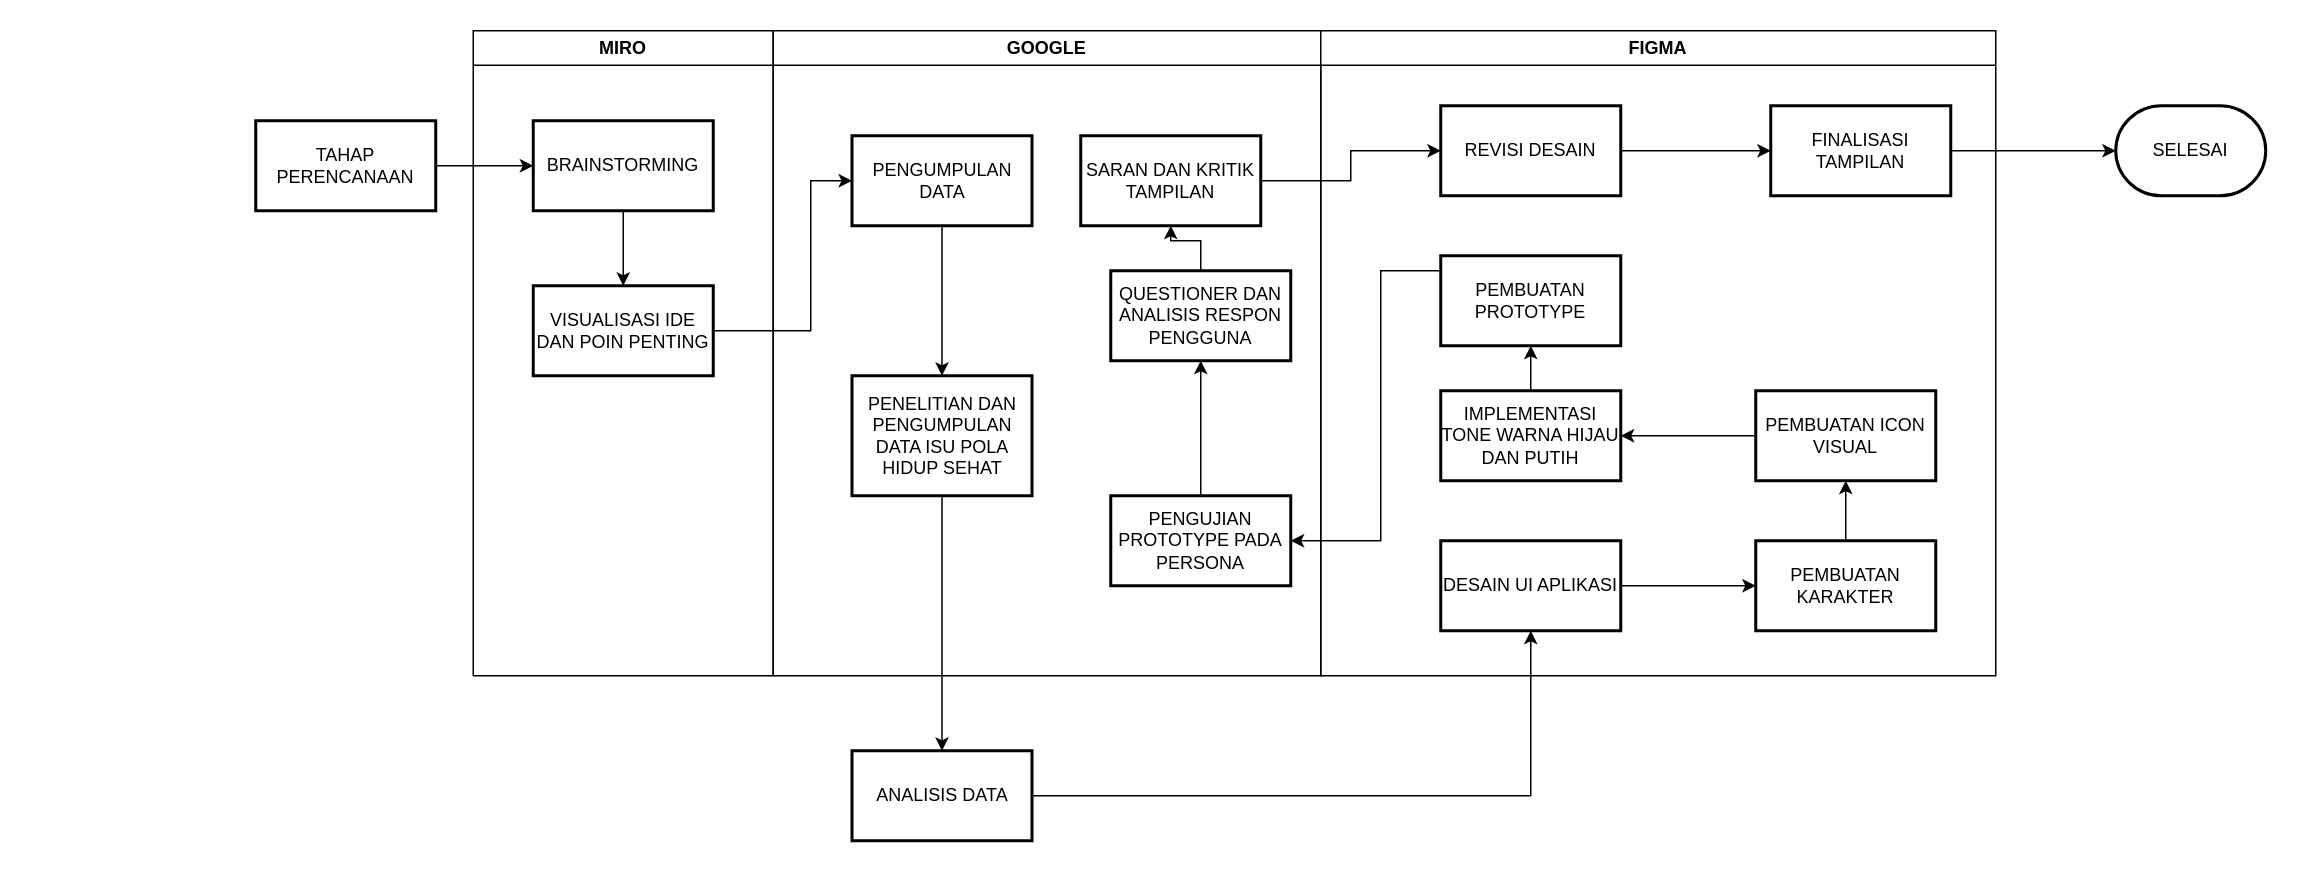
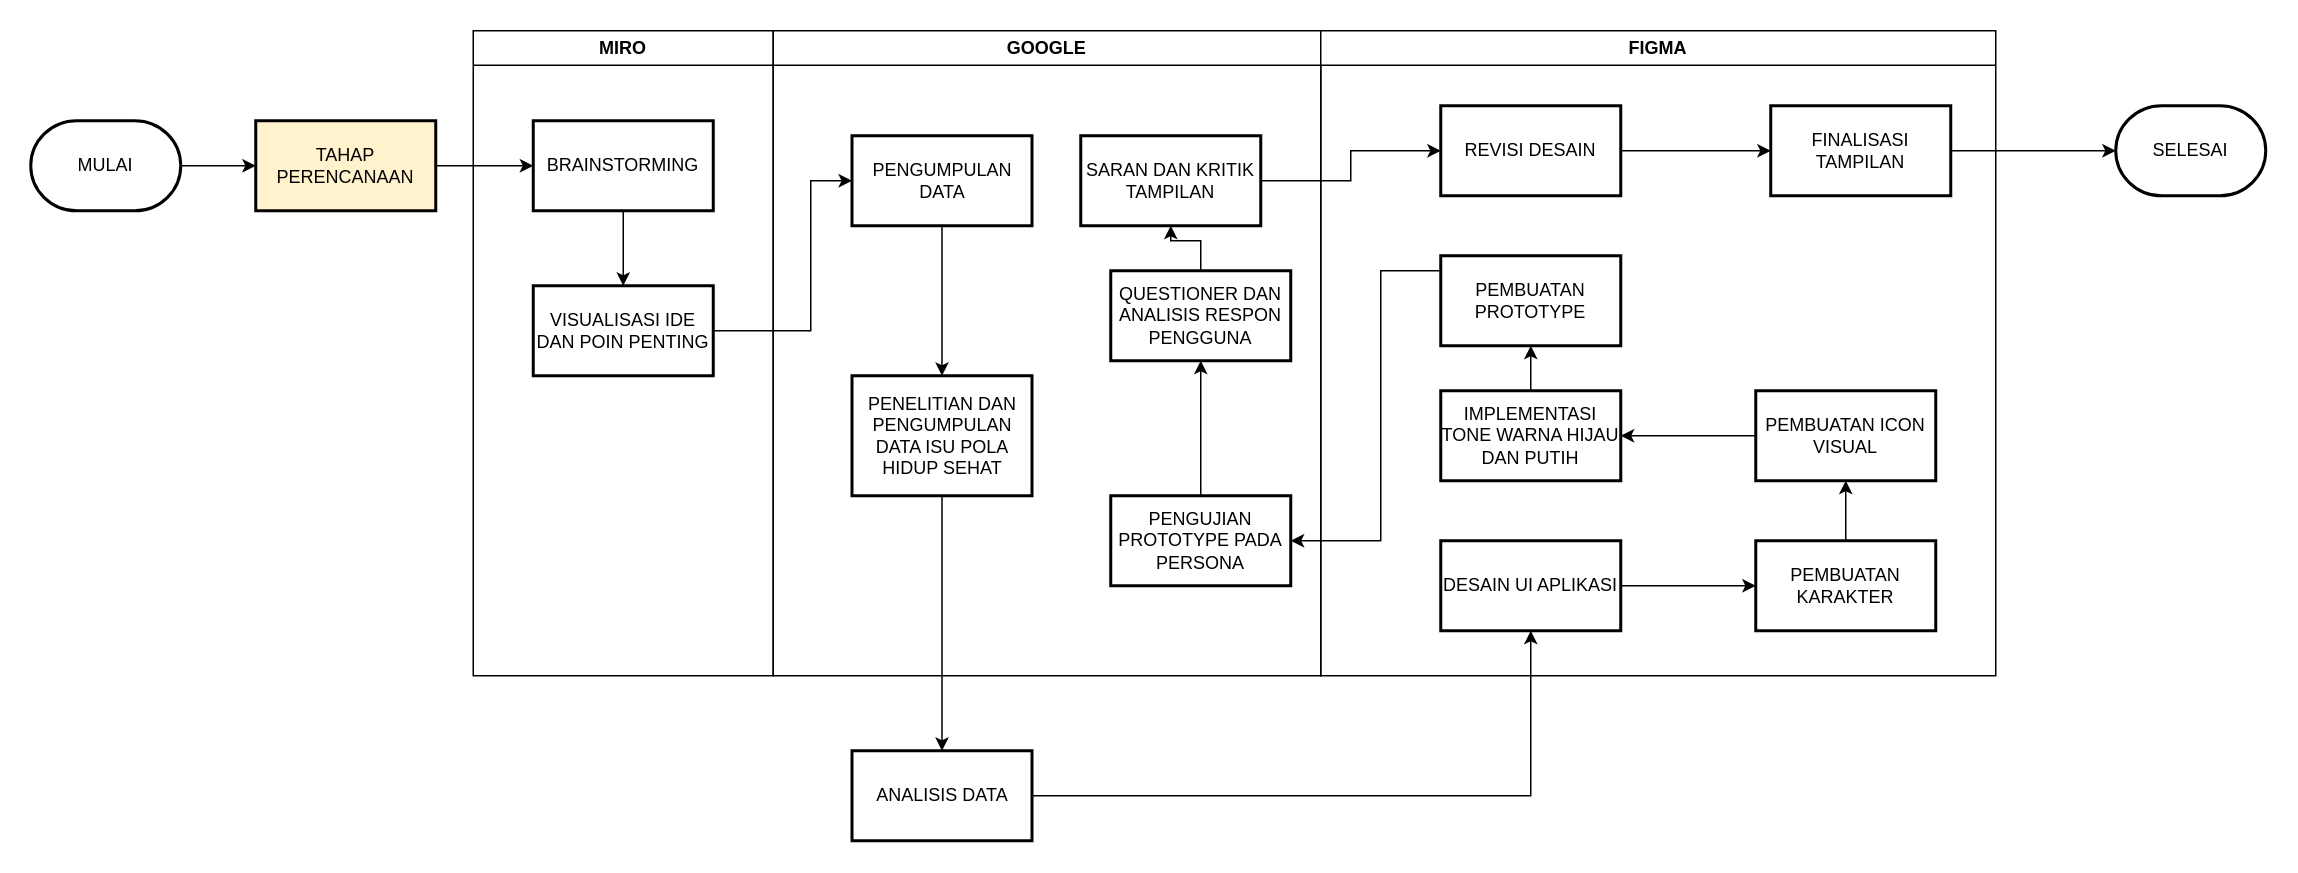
node "MULAI": added
edge "MULAI" -> "TAHAP PERENCANAAN": added
node "TAHAP PERENCANAAN": fillcolor #ffffff -> #fff2cc
